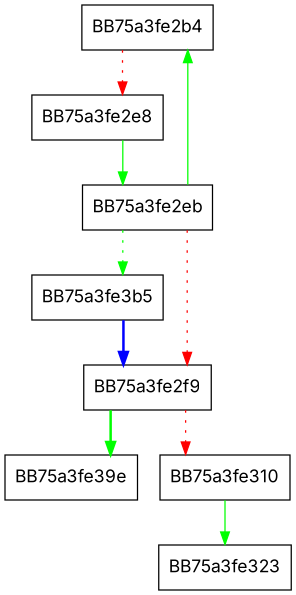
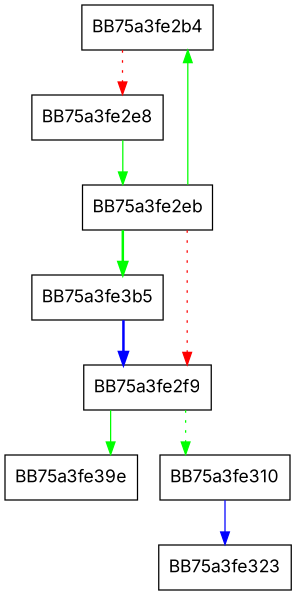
edge "BB75a3fe2eb" -> "BB75a3fe3b5": style dotted -> bold
edge "BB75a3fe2f9" -> "BB75a3fe39e": style bold -> solid
edge "BB75a3fe2f9" -> "BB75a3fe310": color red -> green
edge "BB75a3fe310" -> "BB75a3fe323": color green -> blue
